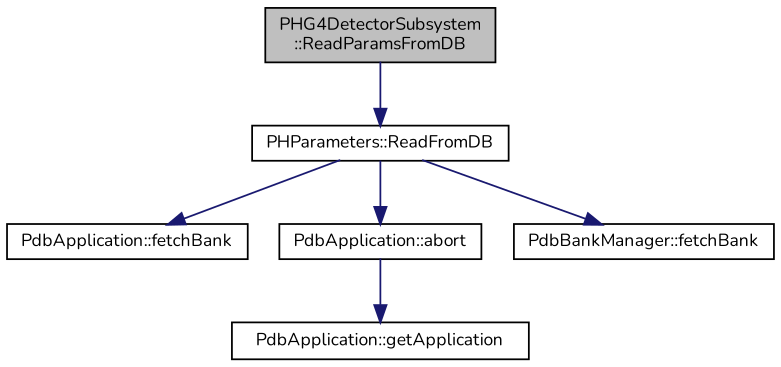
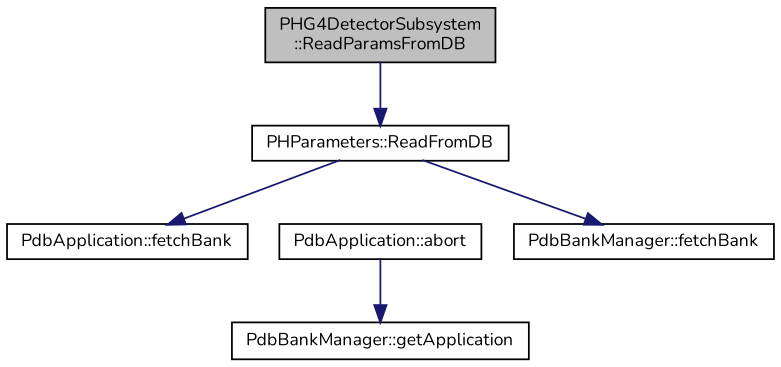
edge "PHParameters::ReadFromDB" -> "PdbApplication::abort": removed
node "PdbApplication::getApplication": label "PdbApplication::getApplication" -> "PdbBankManager::getApplication"
